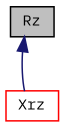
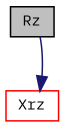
edge "Xrz" -> "Rz": reversed
